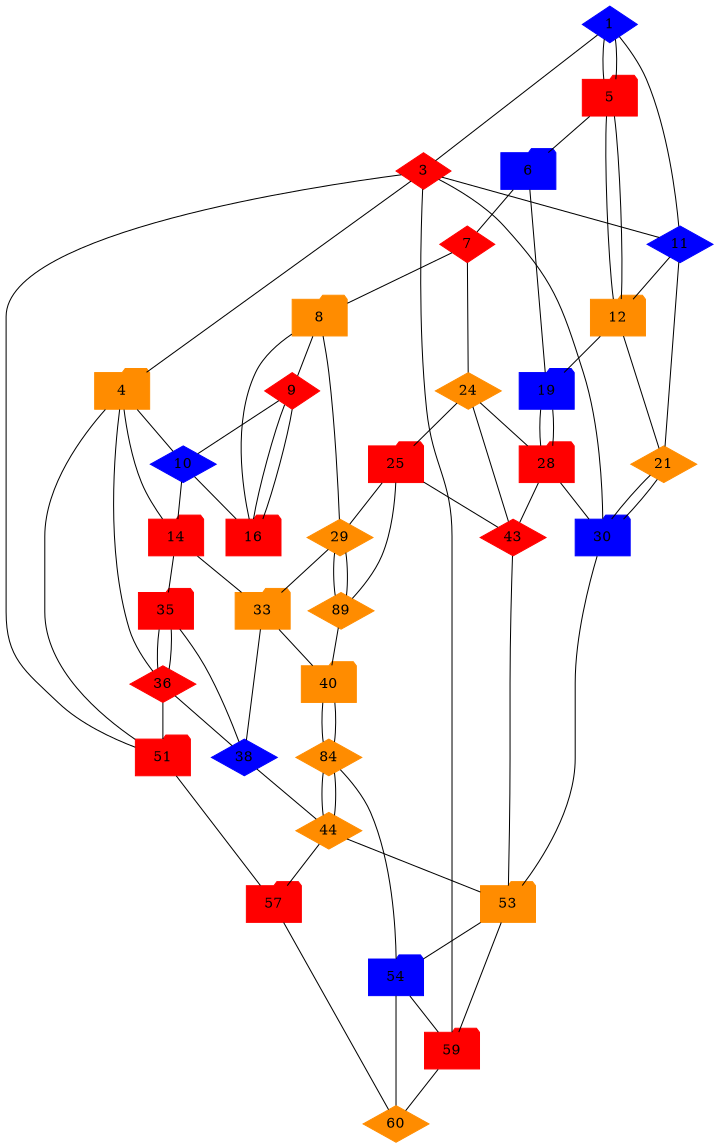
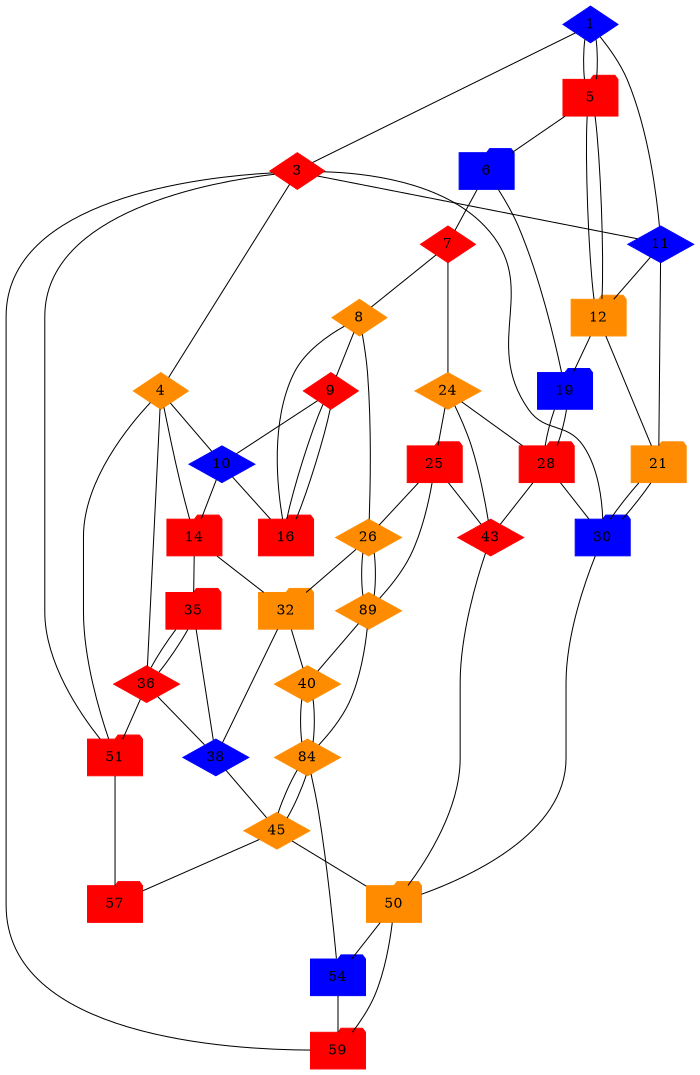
node "8": shape folder -> diamond
node "4": shape folder -> diamond
node "21": shape diamond -> folder
node "29": label "29" -> "26"
node "33": label "33" -> "32"
node "40": shape folder -> diamond
edge "89" -- "84": added
node "44": label "44" -> "45"
node "53": label "53" -> "50"
node "60": removed
